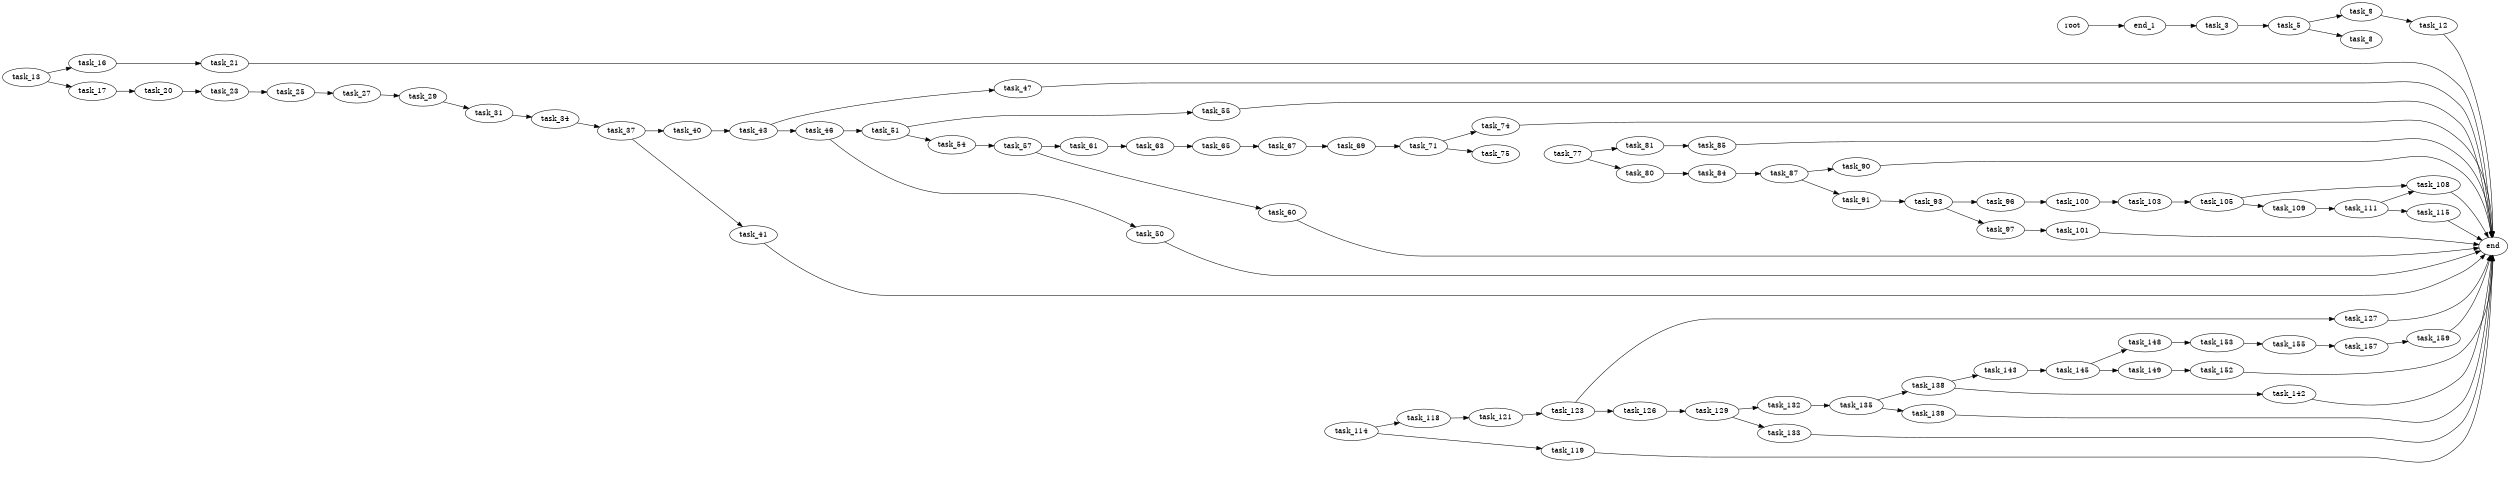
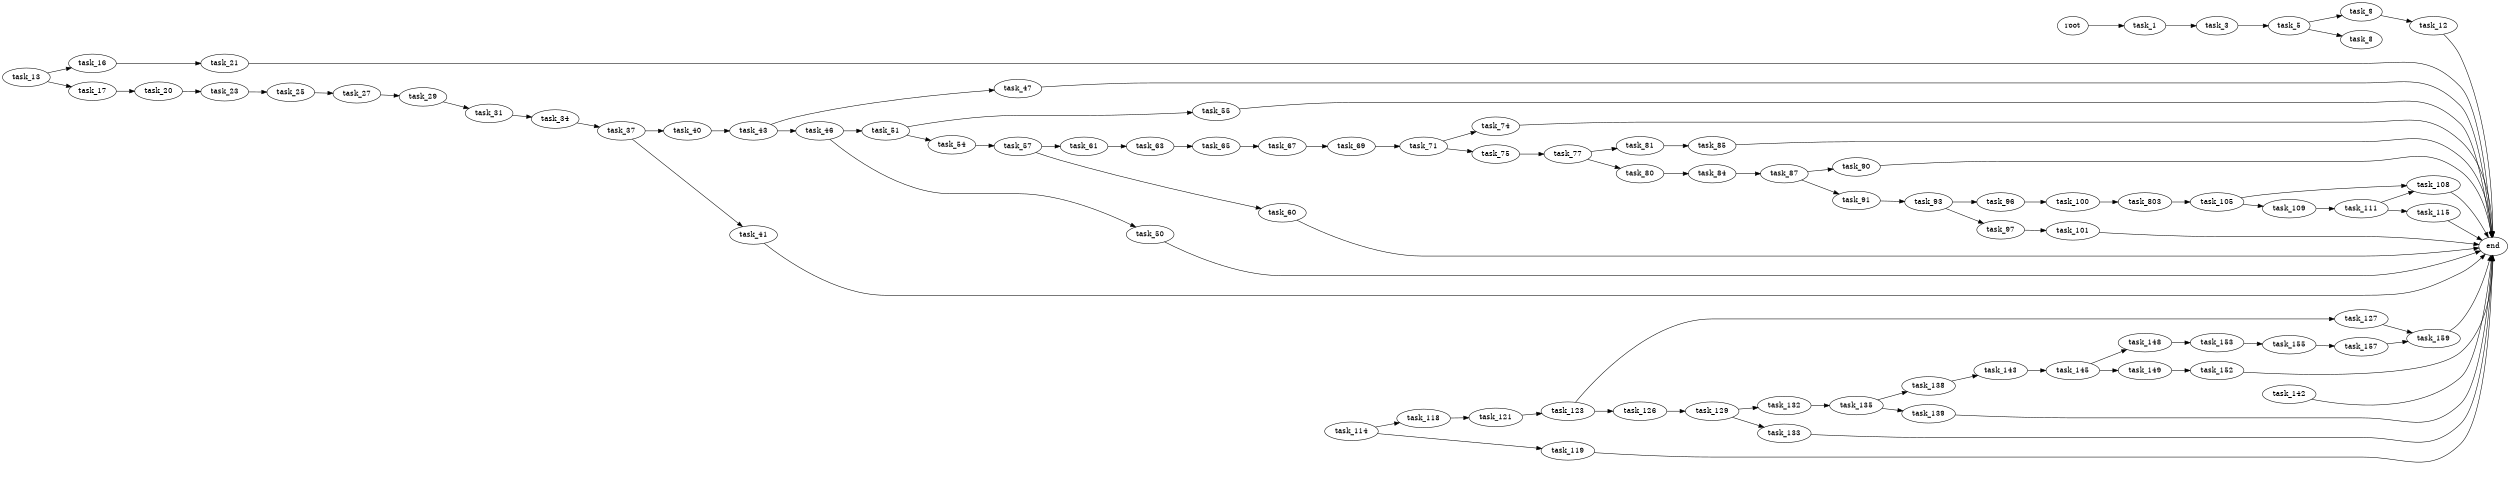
node "end_1": label "end_1" -> "task_1"
edge "task_75" -> "task_77": added
node "task_103": label "task_103" -> "task_803"
edge "task_127" -> "end": now "task_127" -> "task_159"
edge "task_138" -> "task_142": removed
